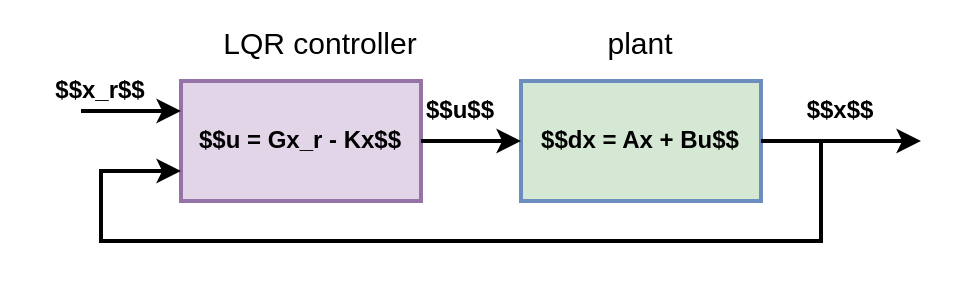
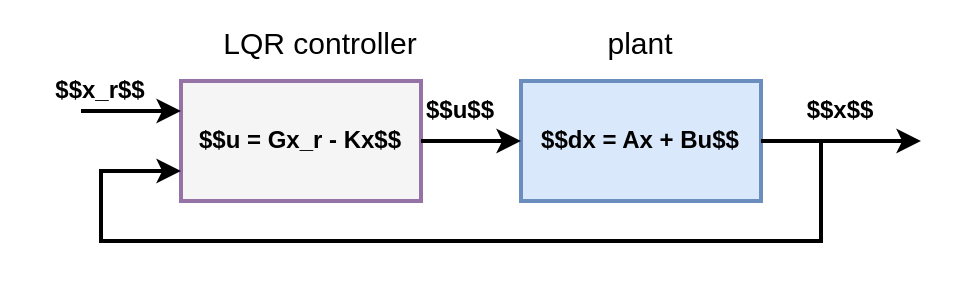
node "$$u = Gx_r - Kx$$": fillcolor #e1d5e7 -> #f5f5f5
node "$$dx = Ax + Bu$$": fillcolor #d5e8d4 -> #dae8fc
